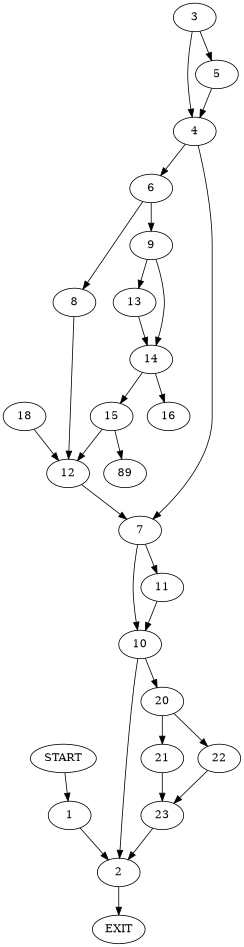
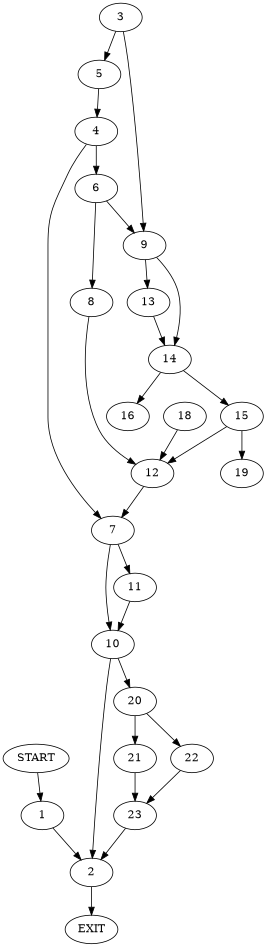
edge "3" -> "4": now "3" -> "9"
node "89": label "89" -> "19"
